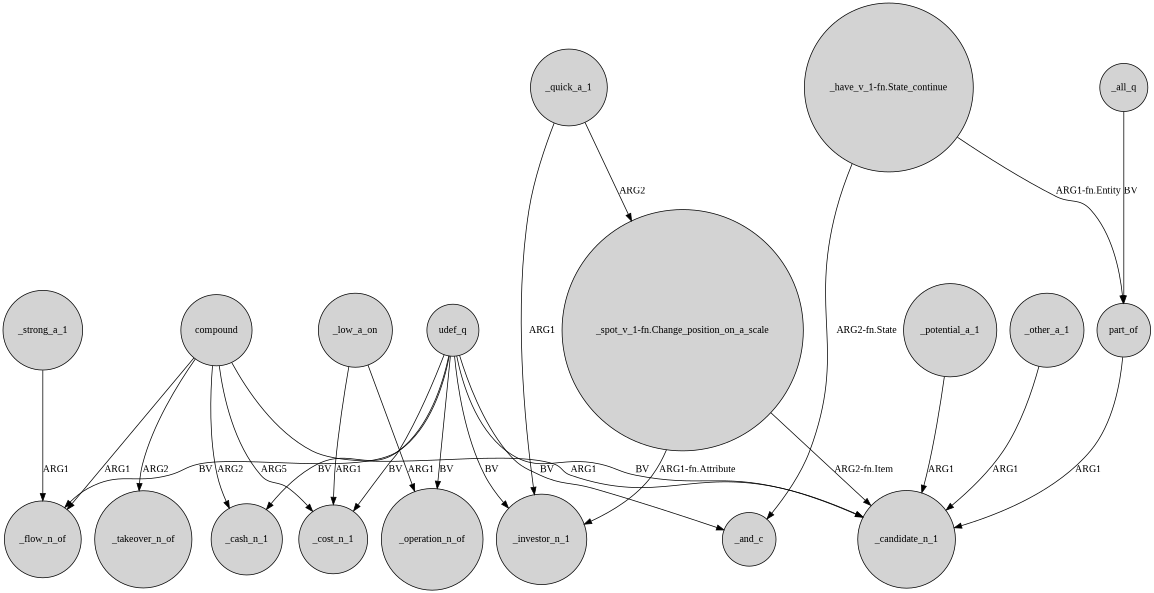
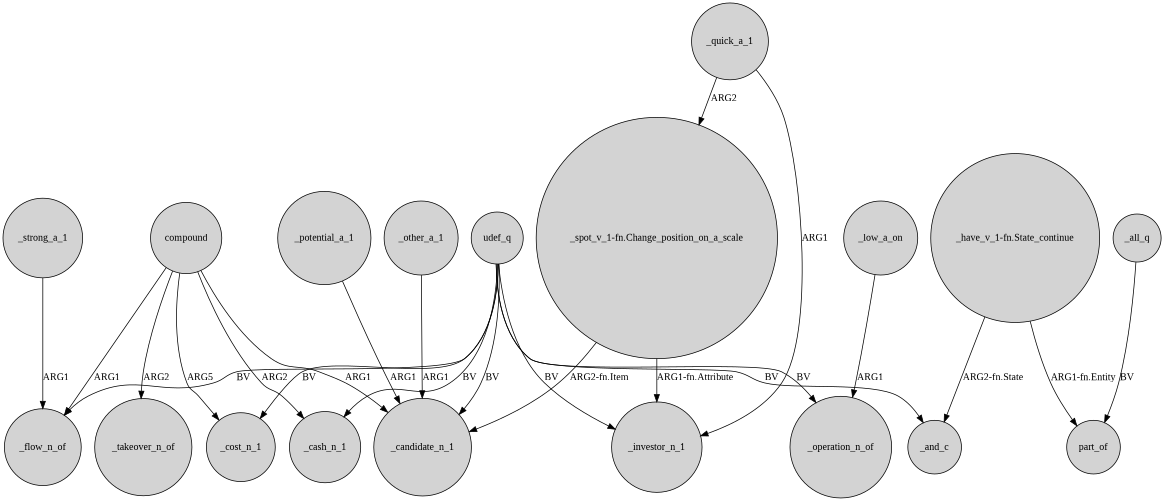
edge "_low_a_on" -> "_cost_n_1": removed, label "ARG1"
edge "part_of" -> "_candidate_n_1": removed, label "ARG1"
